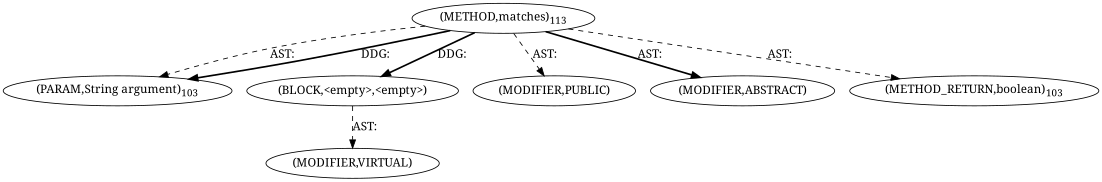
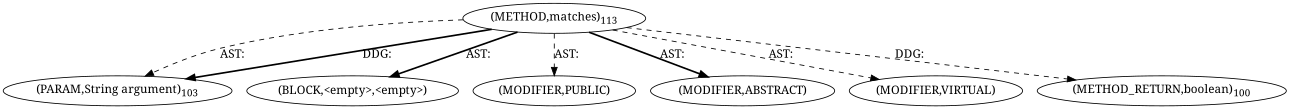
edge "(METHOD,matches)" -> "(BLOCK,<empty>,<empty>)": label "DDG: " -> "AST: "
edge "(METHOD,matches)" -> "(METHOD_RETURN,boolean)": label "AST: " -> "DDG: "
node "(METHOD_RETURN,boolean)": text "103" -> "100"
edge "(BLOCK,<empty>,<empty>)" -> "(MODIFIER,VIRTUAL)": now "(METHOD,matches)" -> "(MODIFIER,VIRTUAL)"
